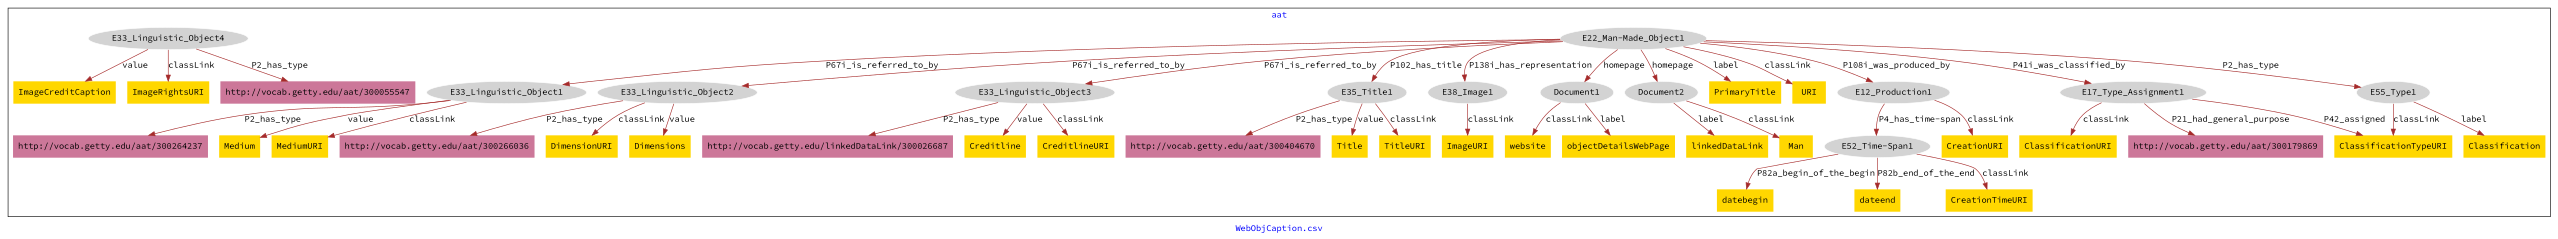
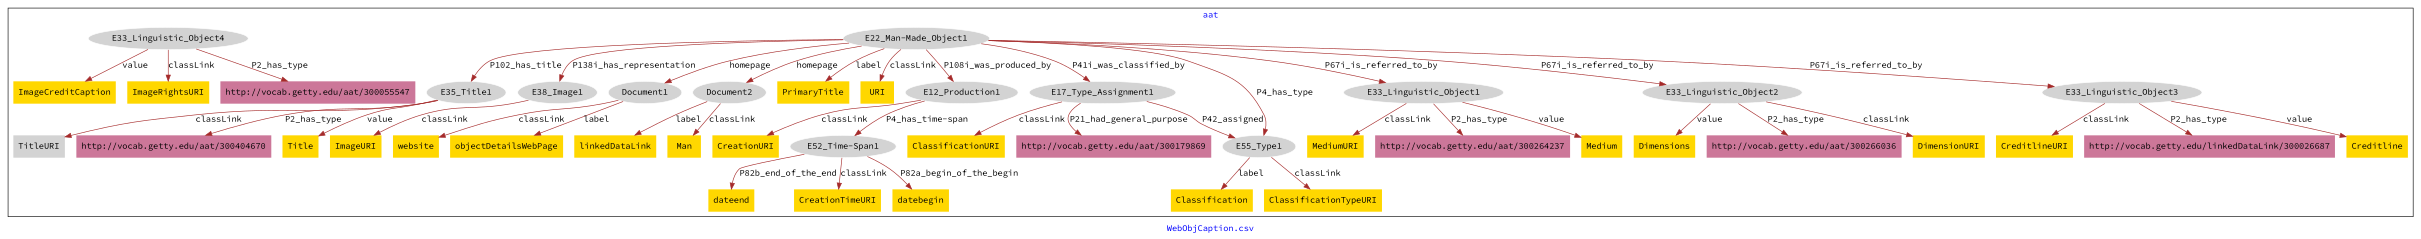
edge "E22_Man-Made_Object1" -> "E55_Type1": label "P2_has_type" -> "P4_has_type"
edge "E17_Type_Assignment1" -> "ClassificationTypeURI": now "E17_Type_Assignment1" -> "E55_Type1"
node "TitleURI": fillcolor gold -> lightgray
